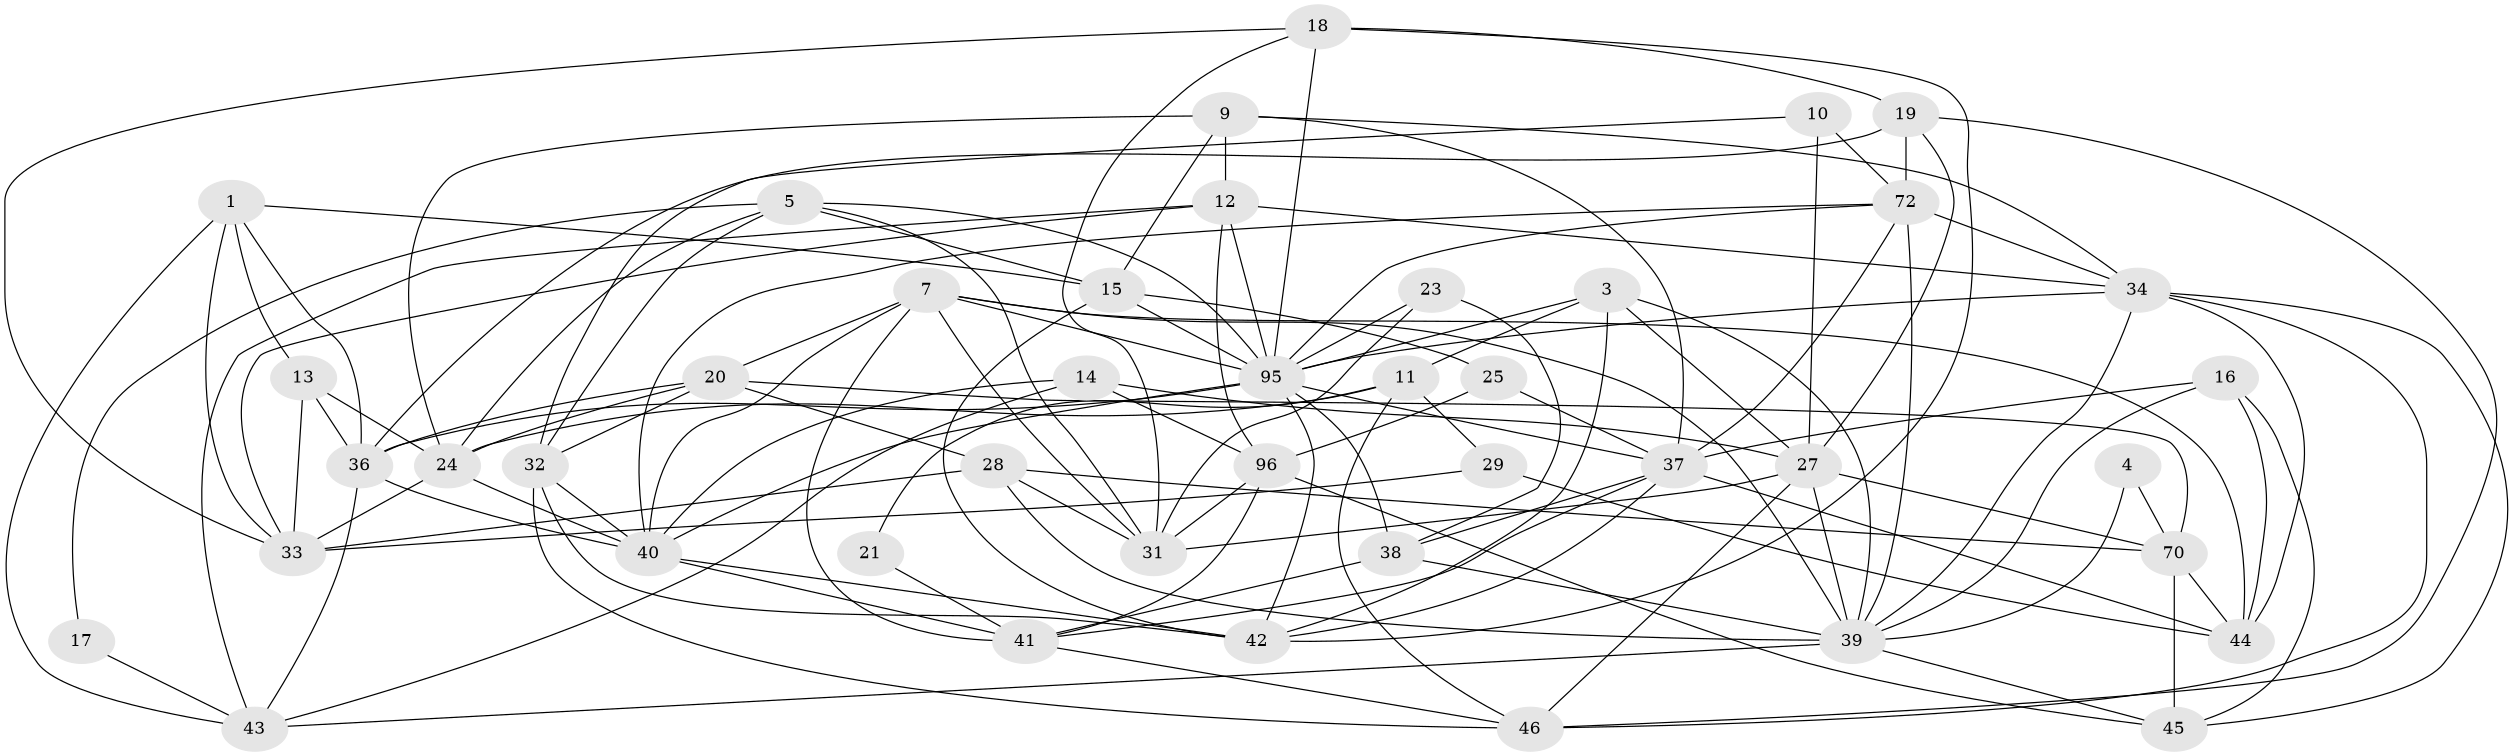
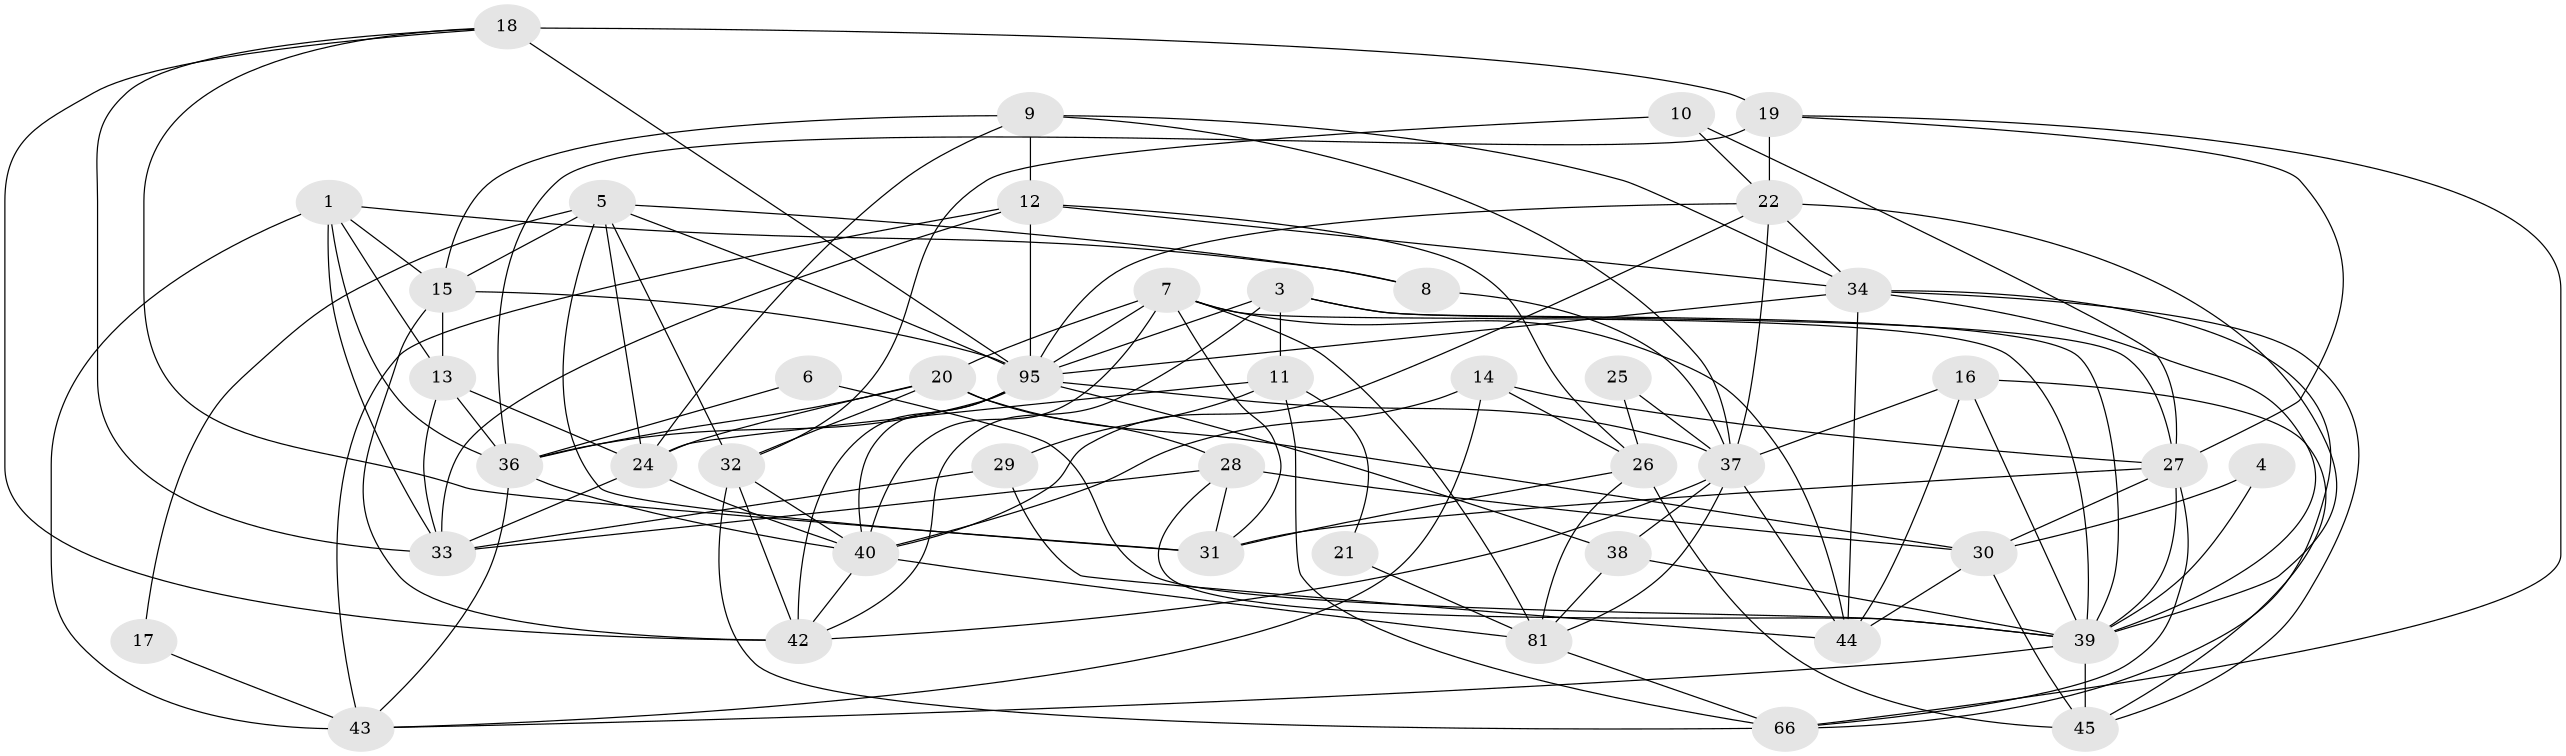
node "72": label "72" -> "22"
node "8": added
node "23": removed
edge "15" -- "25": now "15" -- "13"
node "6": added
node "96": label "96" -> "26"
node "70": label "70" -> "30"
node "41": label "41" -> "81"
node "46": label "46" -> "66"
